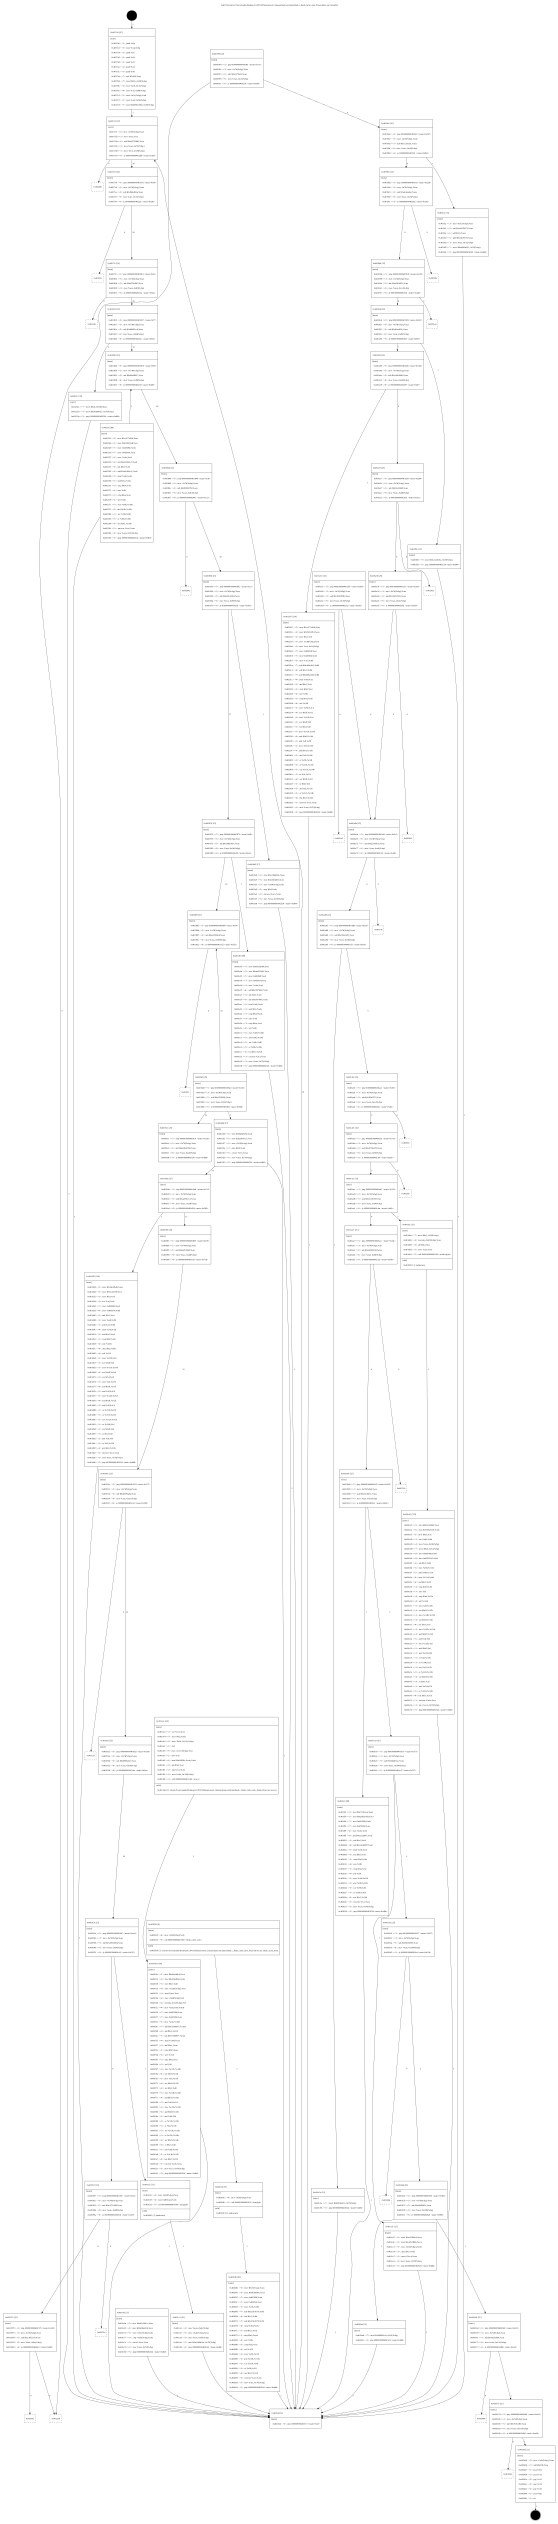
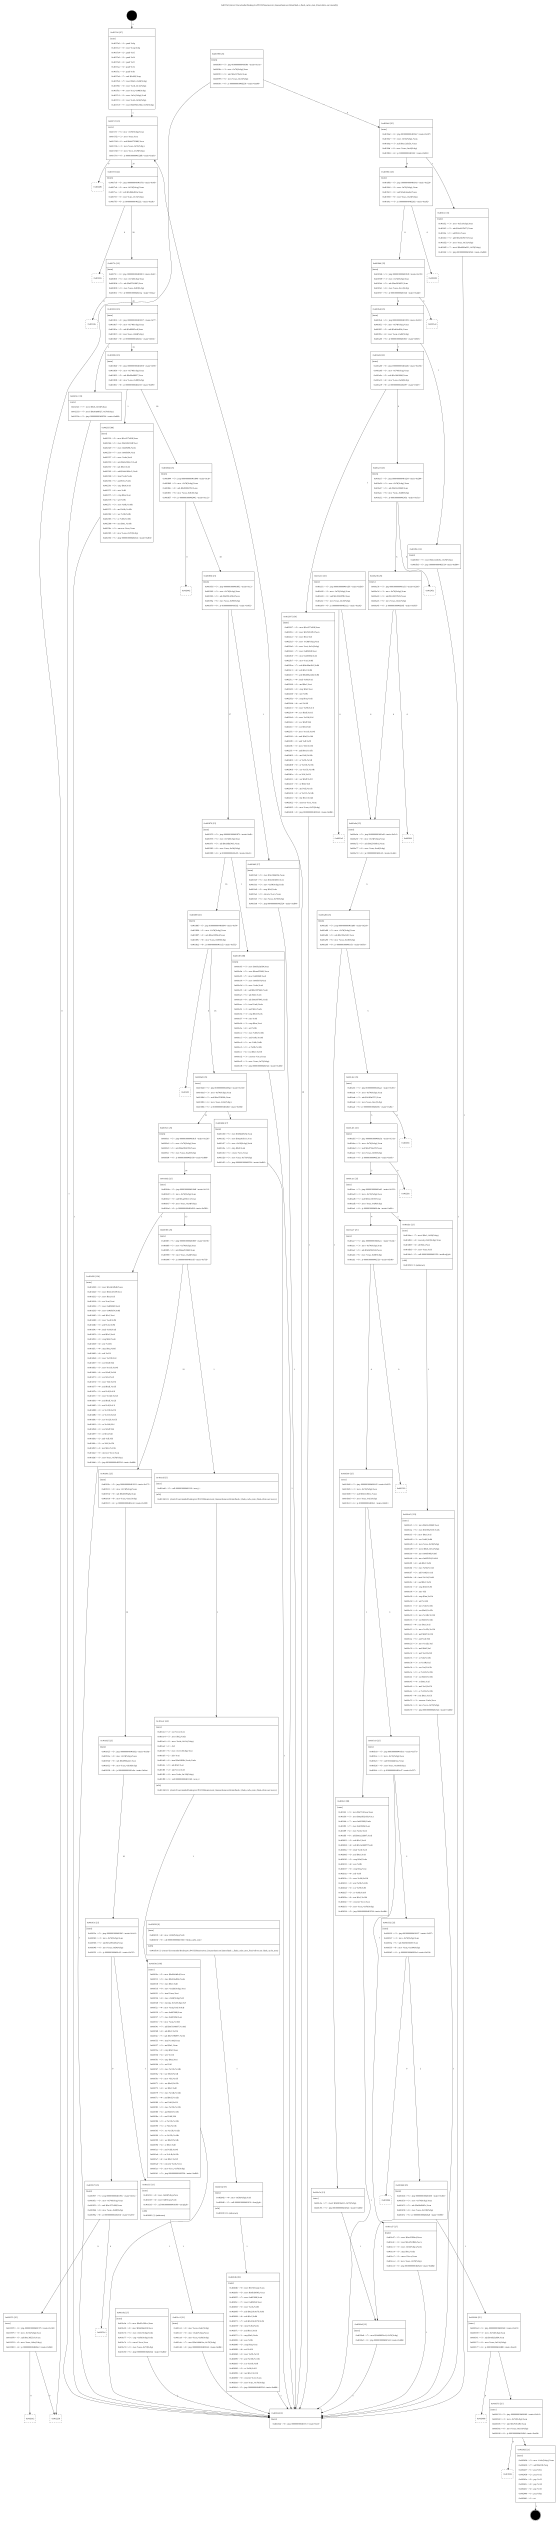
edge "0x40233f [88]" -> "0x40182b [25]": reversed
node "0x401c45": removed
edge "0x4018a8 [25]" -> "0x40188f [25]": reversed
edge "0x401d0d [27]" -> "0x4018da [25]": now "0x4018c1 [25]" -> "0x4018da [25]"
node "0x401edd [5]": added
node "0x401ca9": removed
edge "0x401e5e [12]" -> "0x402524 [5]": now "0x401e5e [12]" -> "0x4020a8 [12]"
